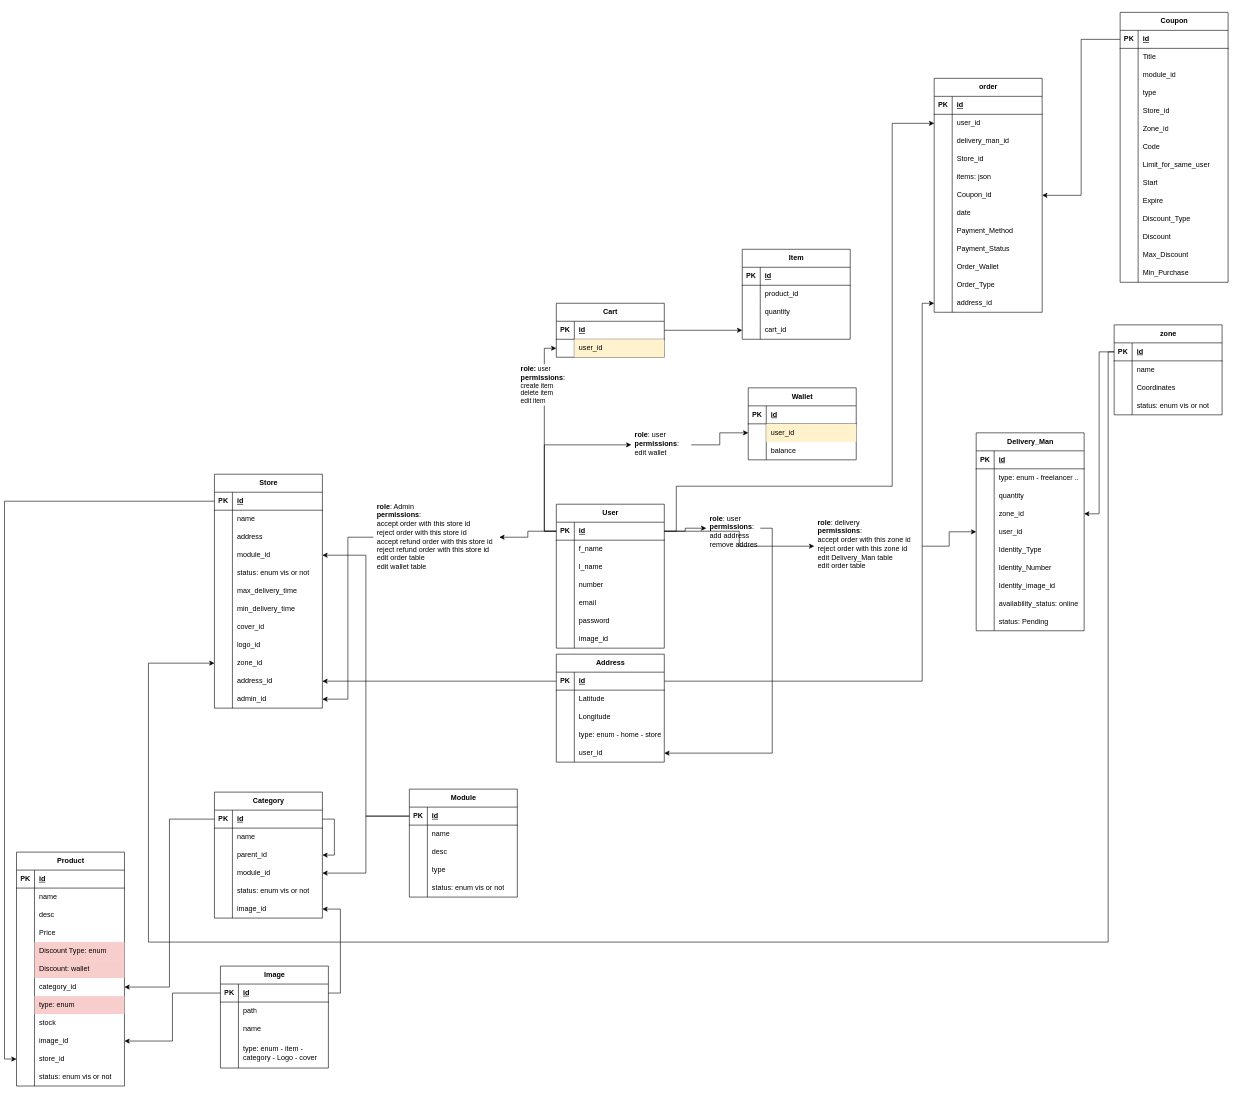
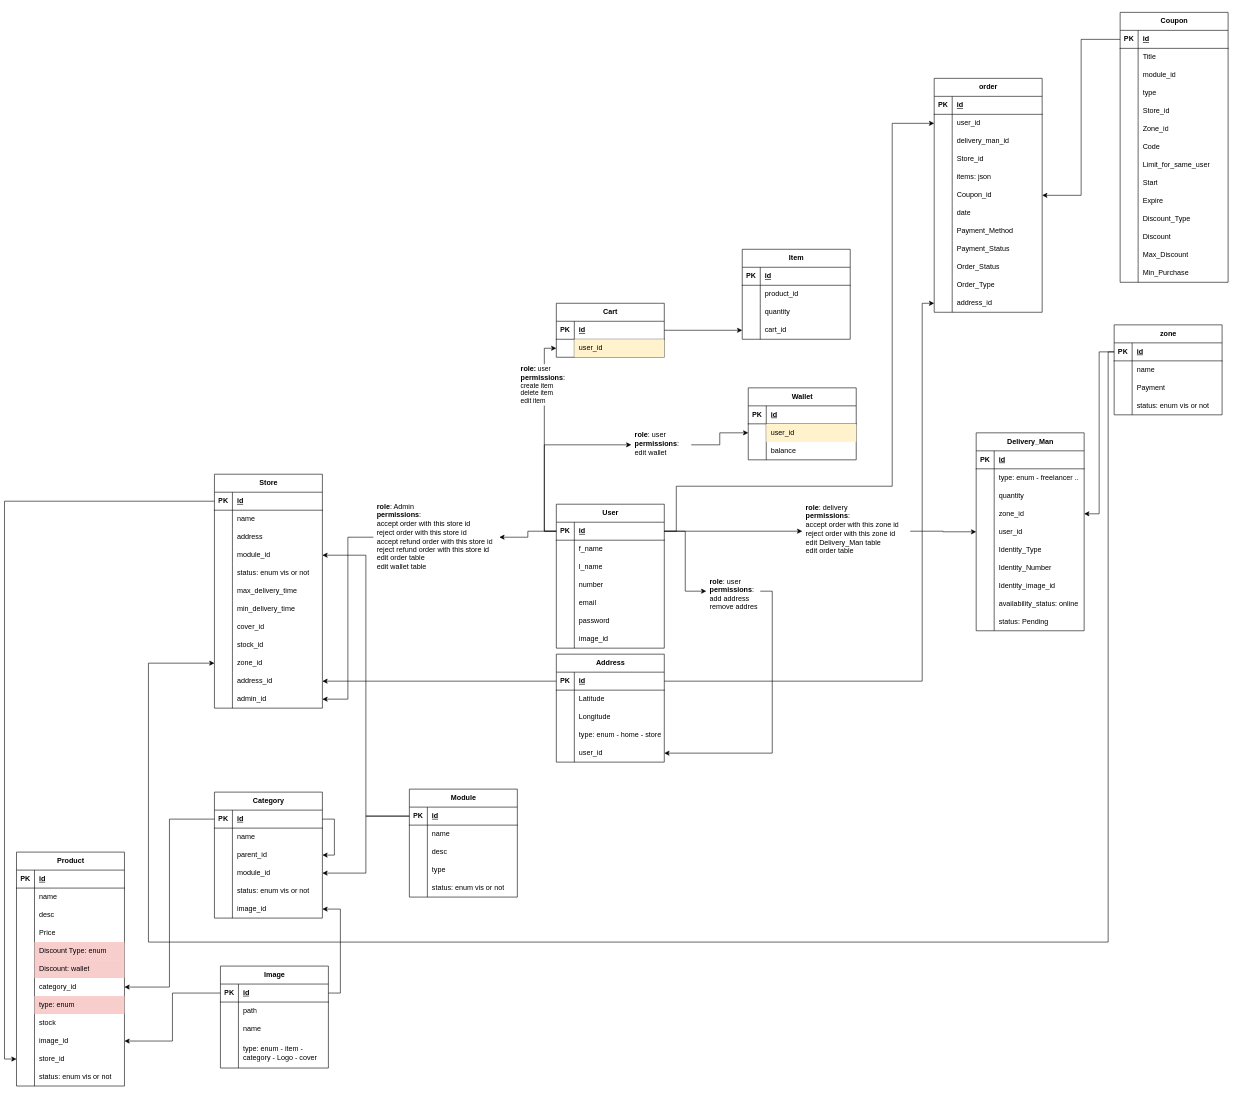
node "Order_Wallet": label "Order_Wallet" -> "Order_Status"
node "Coordinates": label "Coordinates" -> "Payment"
node "role: user permissions: add address remove address": moved (734, 528) -> (734, 591)
node "role: delivery permissions: accept order with this zone id reject order with this zone id edit Delivery_Man table edit order table": moved (869, 546) -> (857, 531)
node "logo_id": label "logo_id" -> "stock_id"
